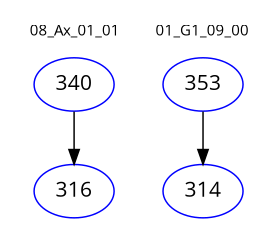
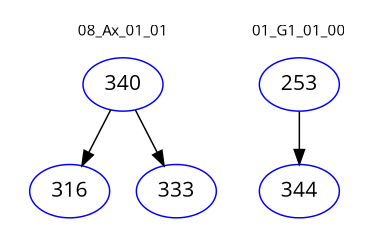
cluster "01_G1_09_00": label "01_G1_09_00" -> "01_G1_01_00"
node "353": label "353" -> "253"
node "333": added
node "314": label "314" -> "344"
